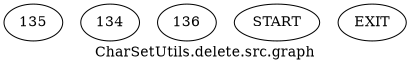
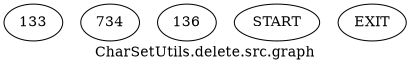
node "135": label "135" -> "133"
node "134": label "134" -> "734"
